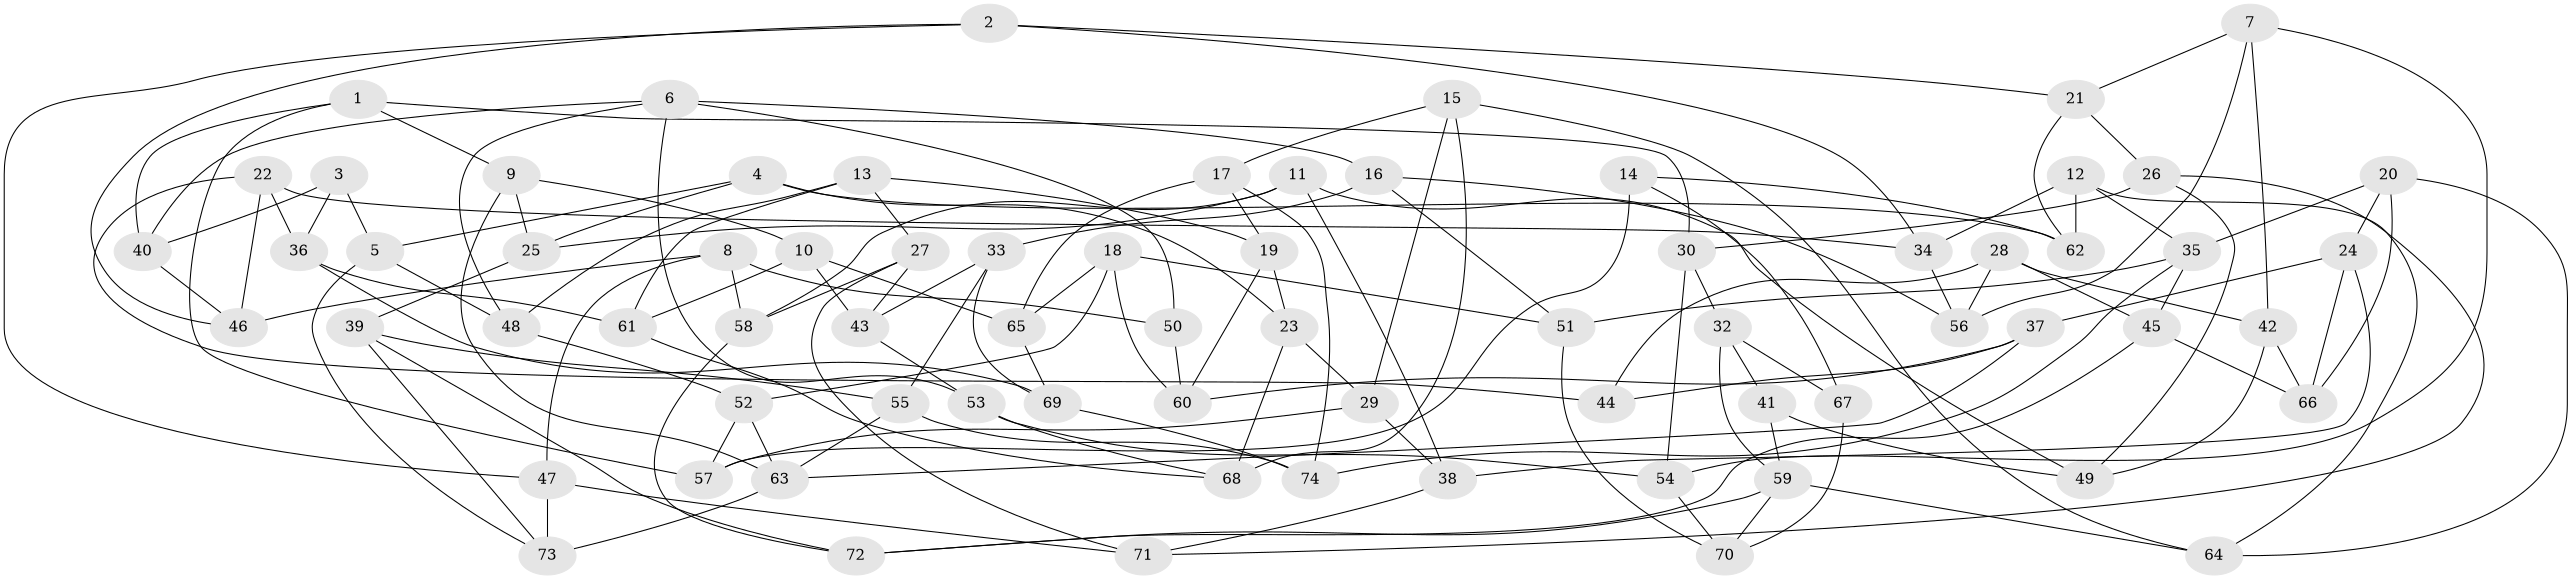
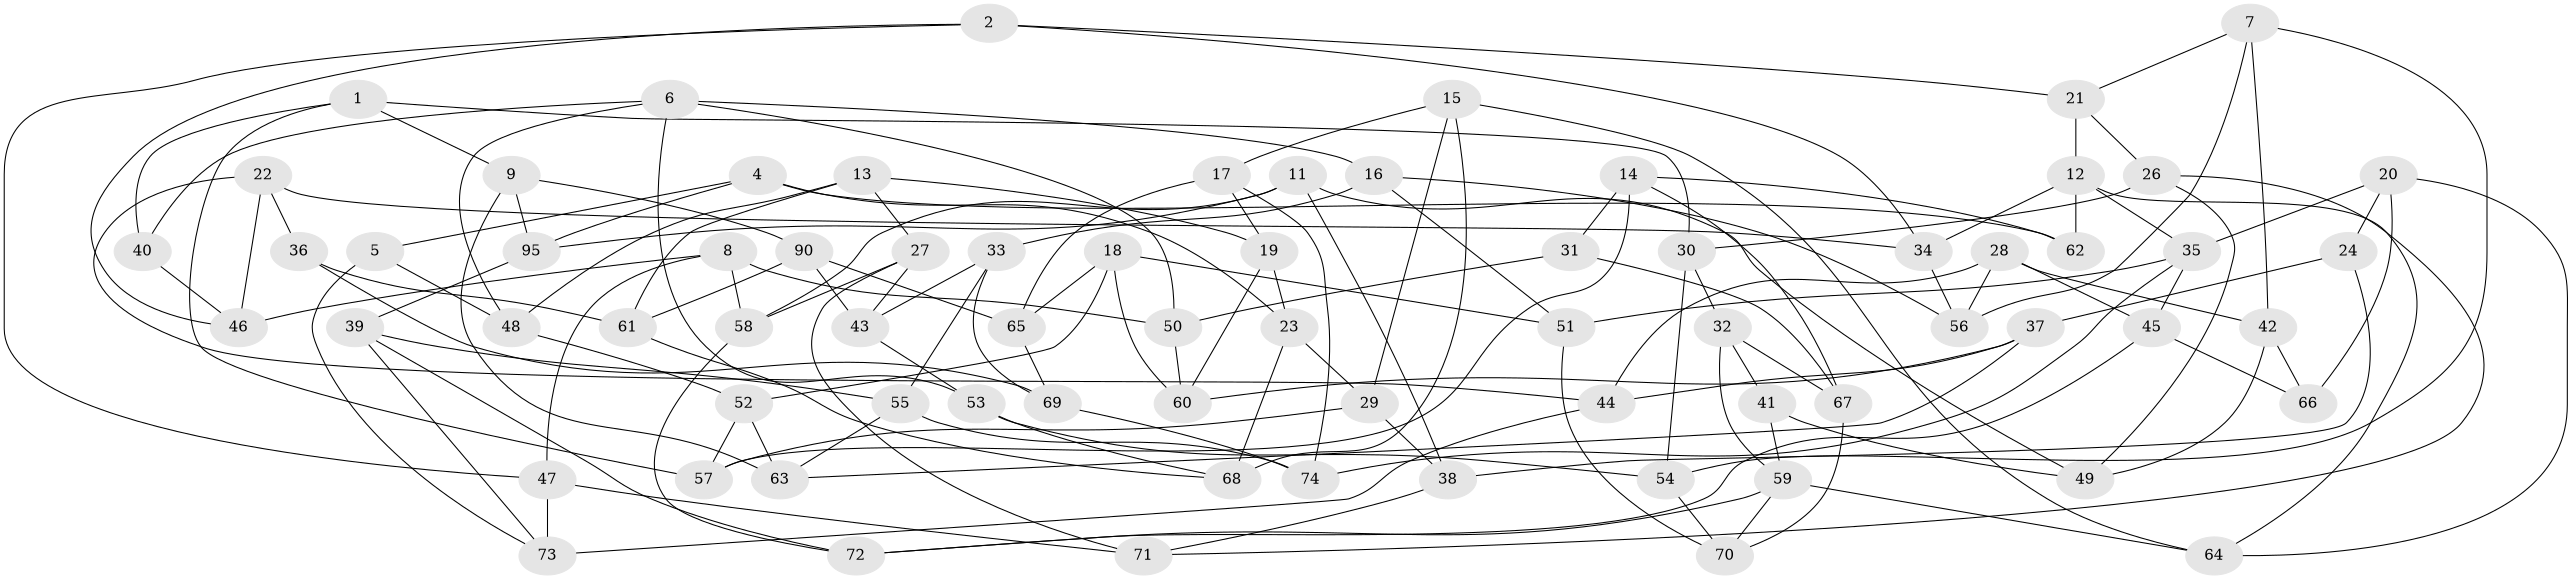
node "3": removed
edge "21" -- "62": now "21" -- "12"
node "25": label "25" -> "95"
node "10": label "10" -> "90"
node "31": added
edge "24" -- "66": removed
edge "63" -- "73": now "44" -- "73"
